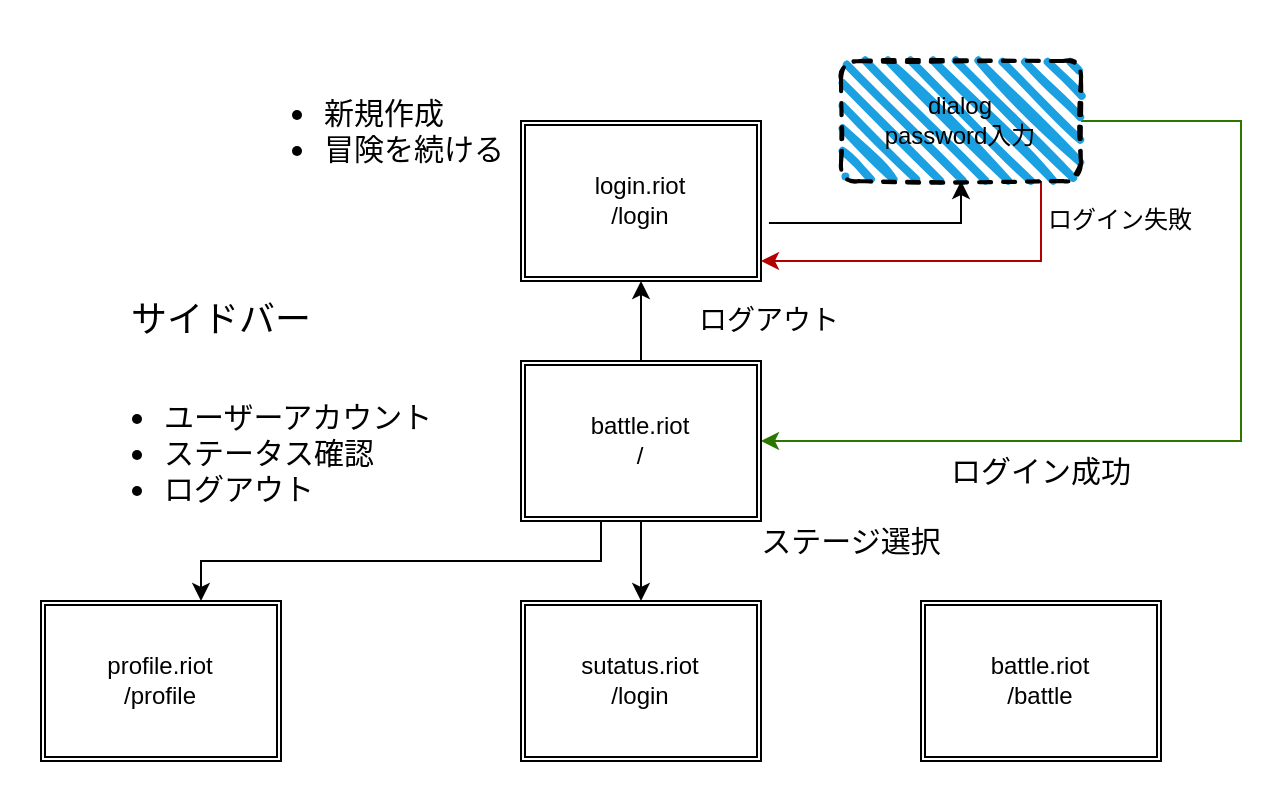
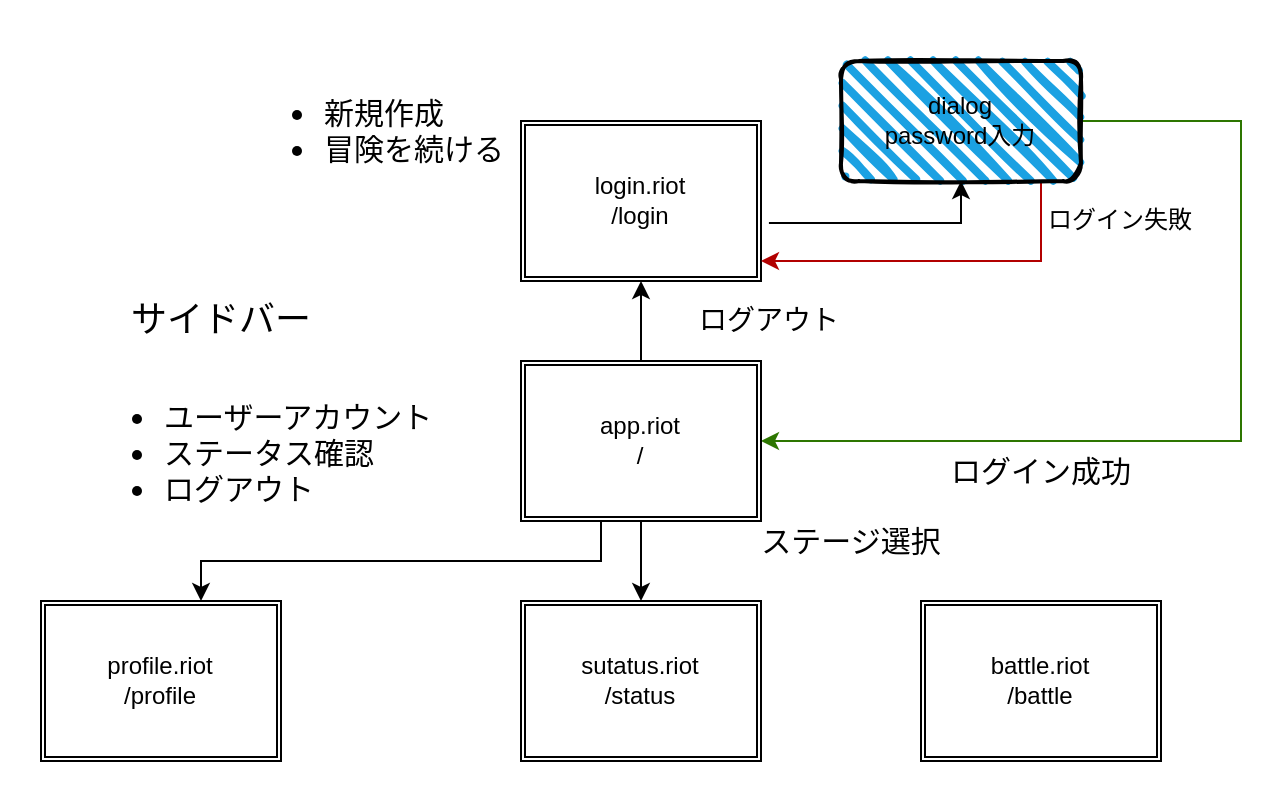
node "dialog password入力": style dashed -> solid
node "battle.riot /": label "battle.riot /" -> "app.riot /"
node "sutatus.riot /login": label "sutatus.riot /login" -> "sutatus.riot /status"
